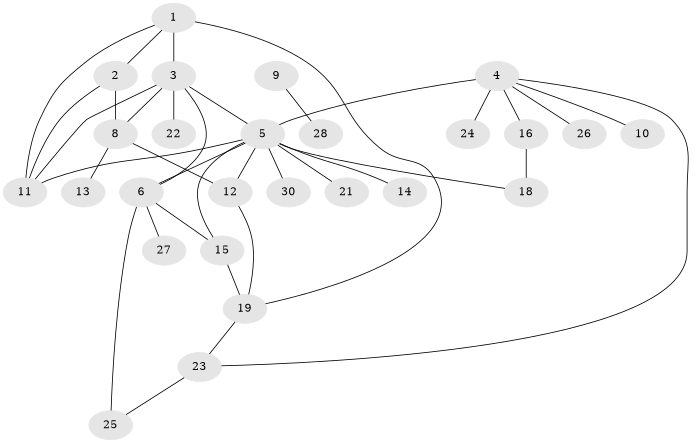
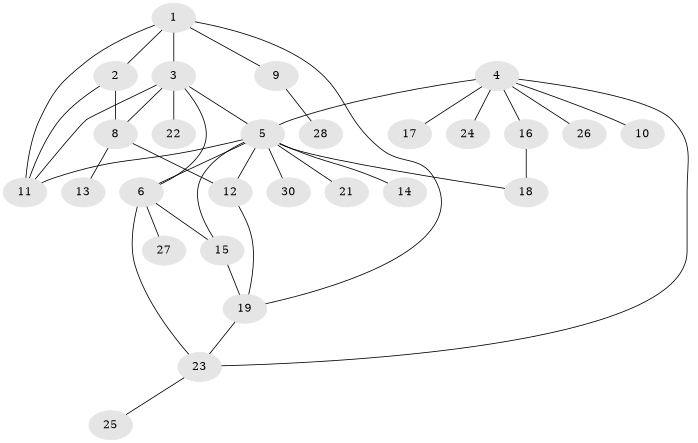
edge "1" -- "9": added
node "17": added
edge "6" -- "25": now "6" -- "23"
